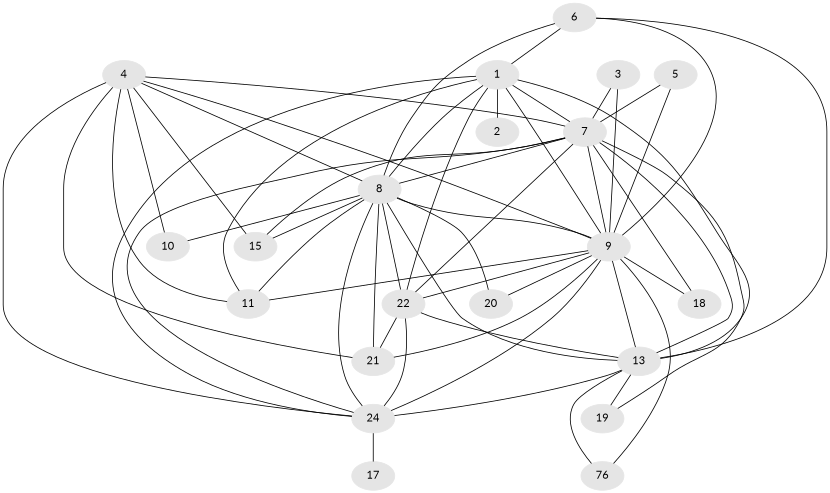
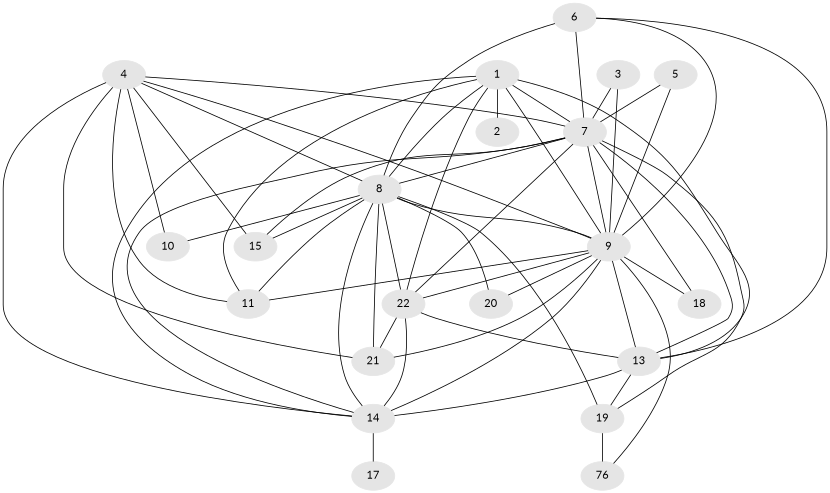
edge "6" -- "1": now "6" -- "7"
edge "8" -- "13": now "8" -- "19"
edge "13" -- "76": now "19" -- "76"
node "24": label "24" -> "14"
